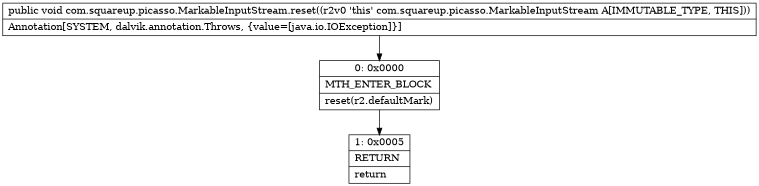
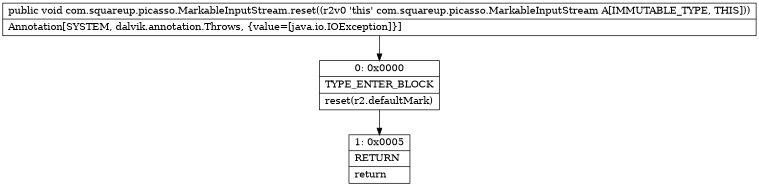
node "0: 0x0000": text "MTH_ENTER_BLOCK" -> "TYPE_ENTER_BLOCK"
